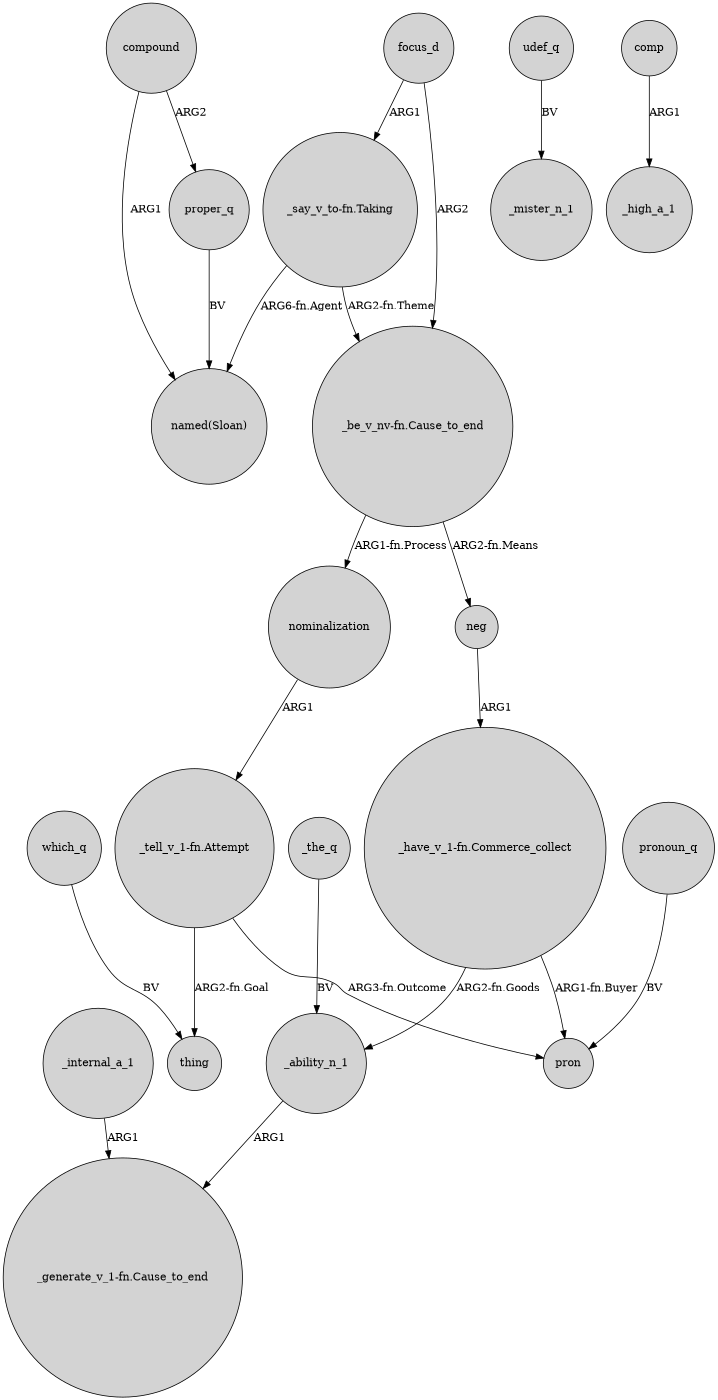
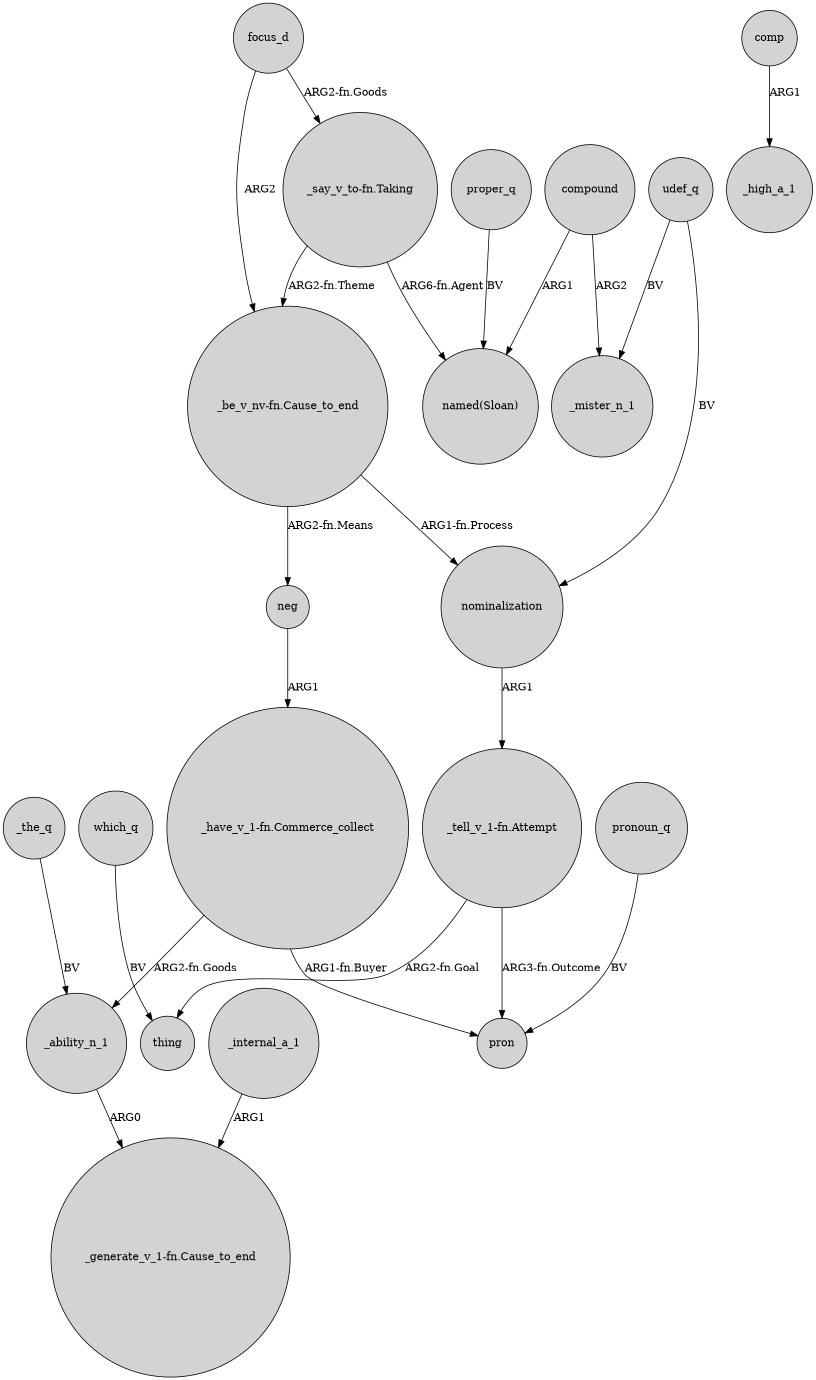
edge "focus_d" -> "_say_v_to-fn.Taking": label "ARG1" -> "ARG2-fn.Goods"
edge "compound" -> "proper_q": now "compound" -> "_mister_n_1"
edge "udef_q" -> "nominalization": added, label "BV"
edge "_ability_n_1" -> "_generate_v_1-fn.Cause_to_end": label "ARG1" -> "ARG0"
